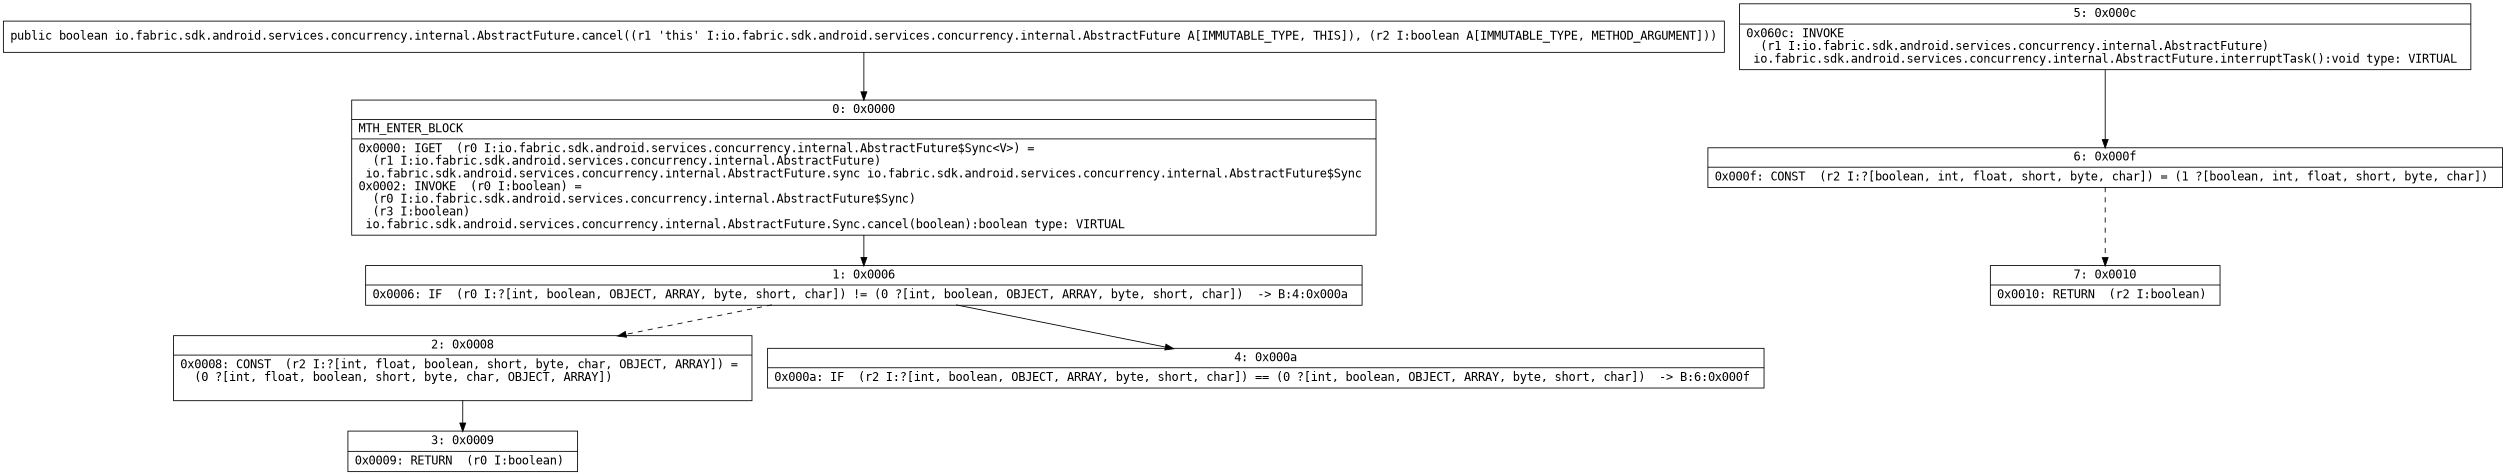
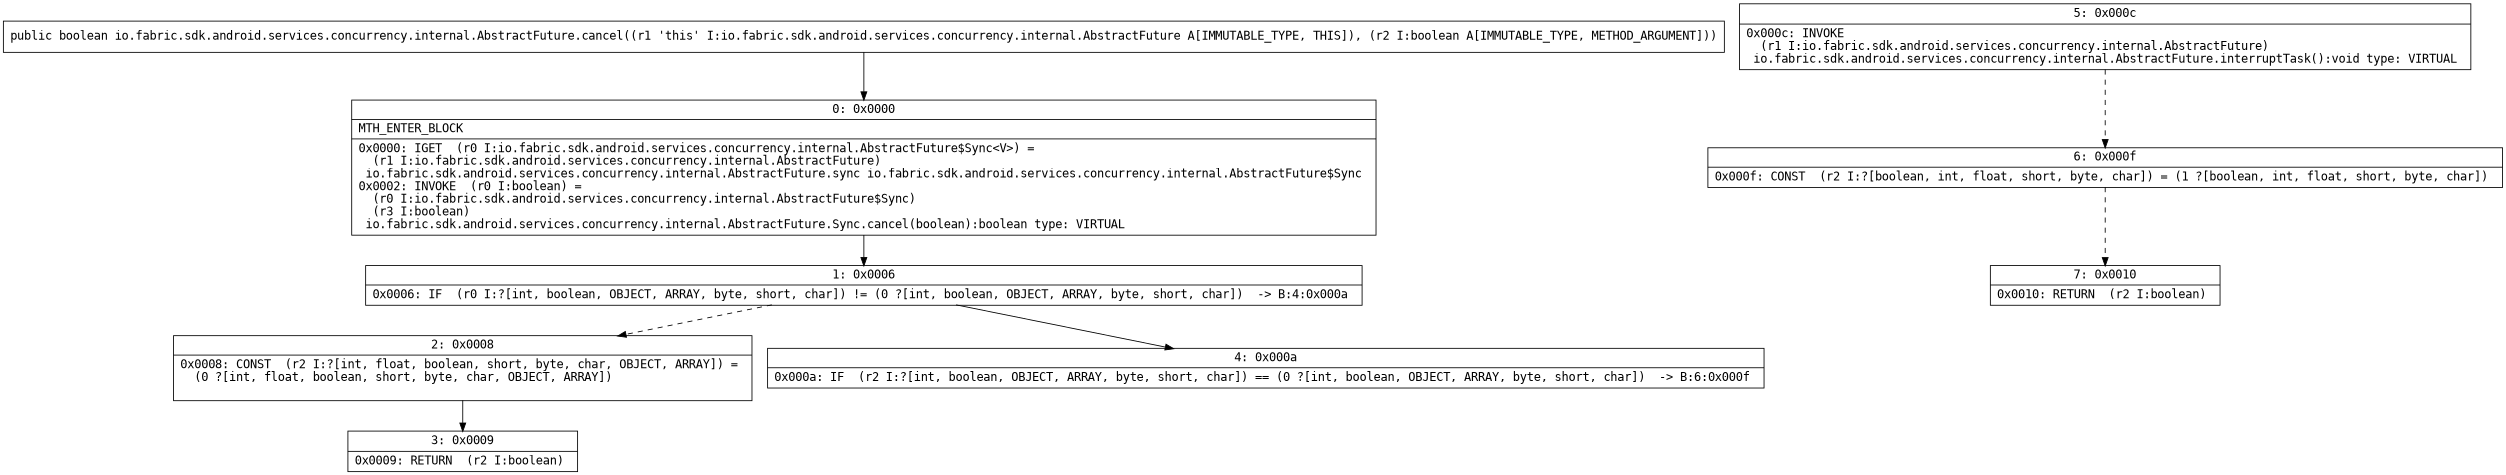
node "5: 0x000c": text "0x060c: INVOKE" -> "0x000c: INVOKE"
edge "5: 0x000c" -> "6: 0x000f": style solid -> dashed
node "3: 0x0009": text "0x0009: RETURN  (r0 I:boolean)" -> "0x0009: RETURN  (r2 I:boolean)"
